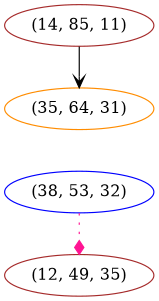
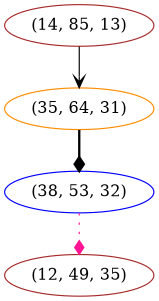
node "(14, 85, 11)": label "(14, 85, 11)" -> "(14, 85, 13)"
edge "(35, 64, 31)" -> "(38, 53, 32)": added
